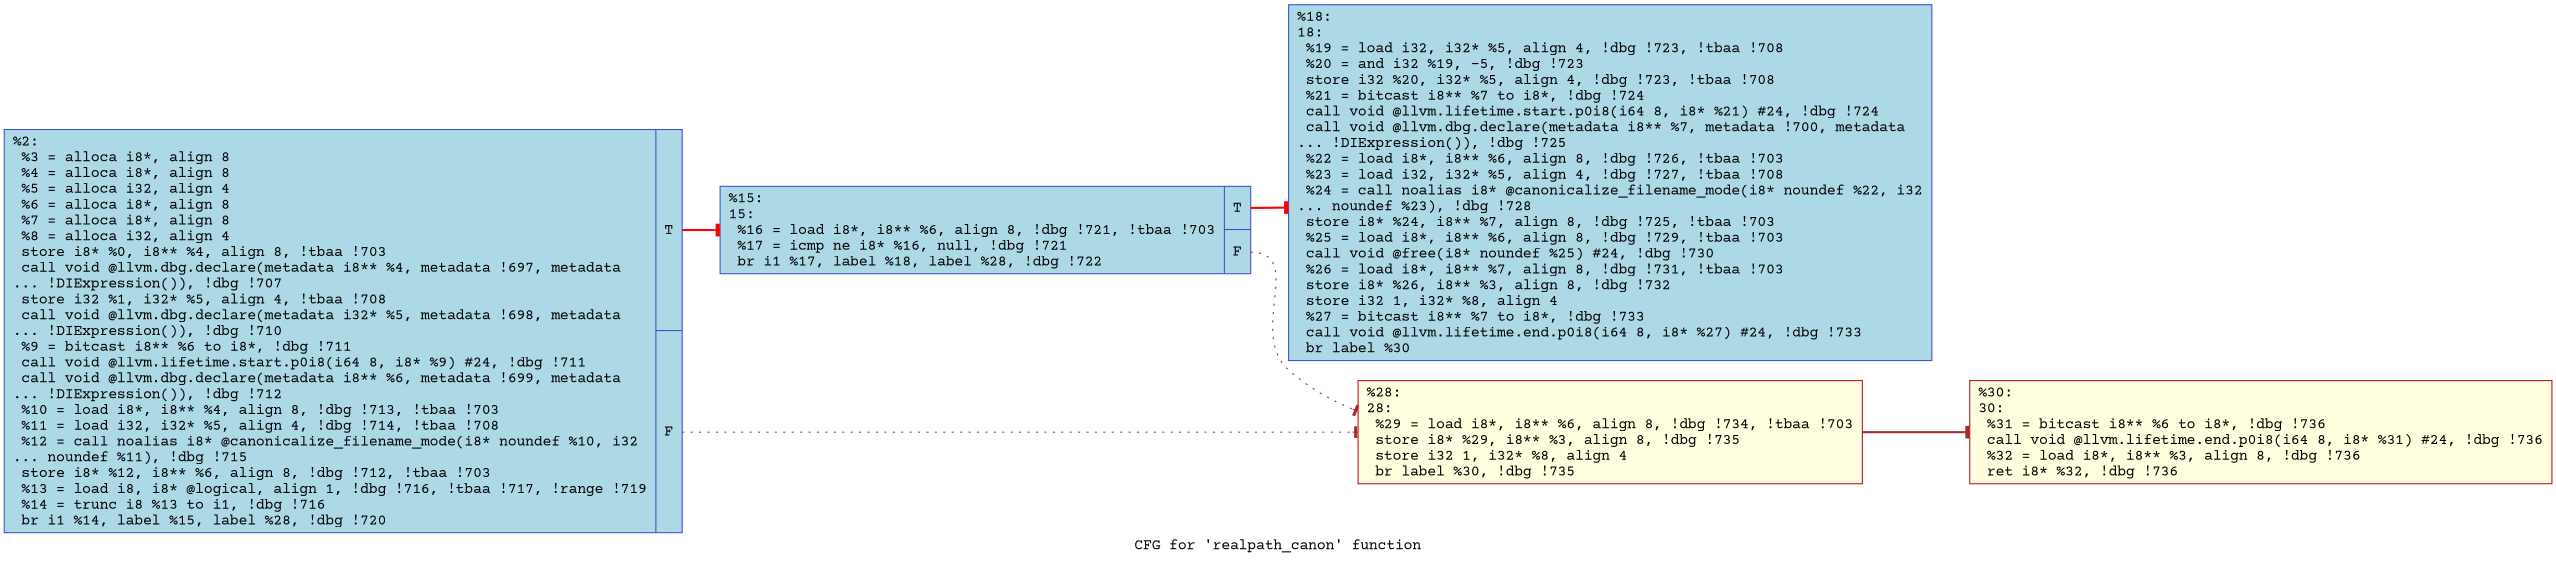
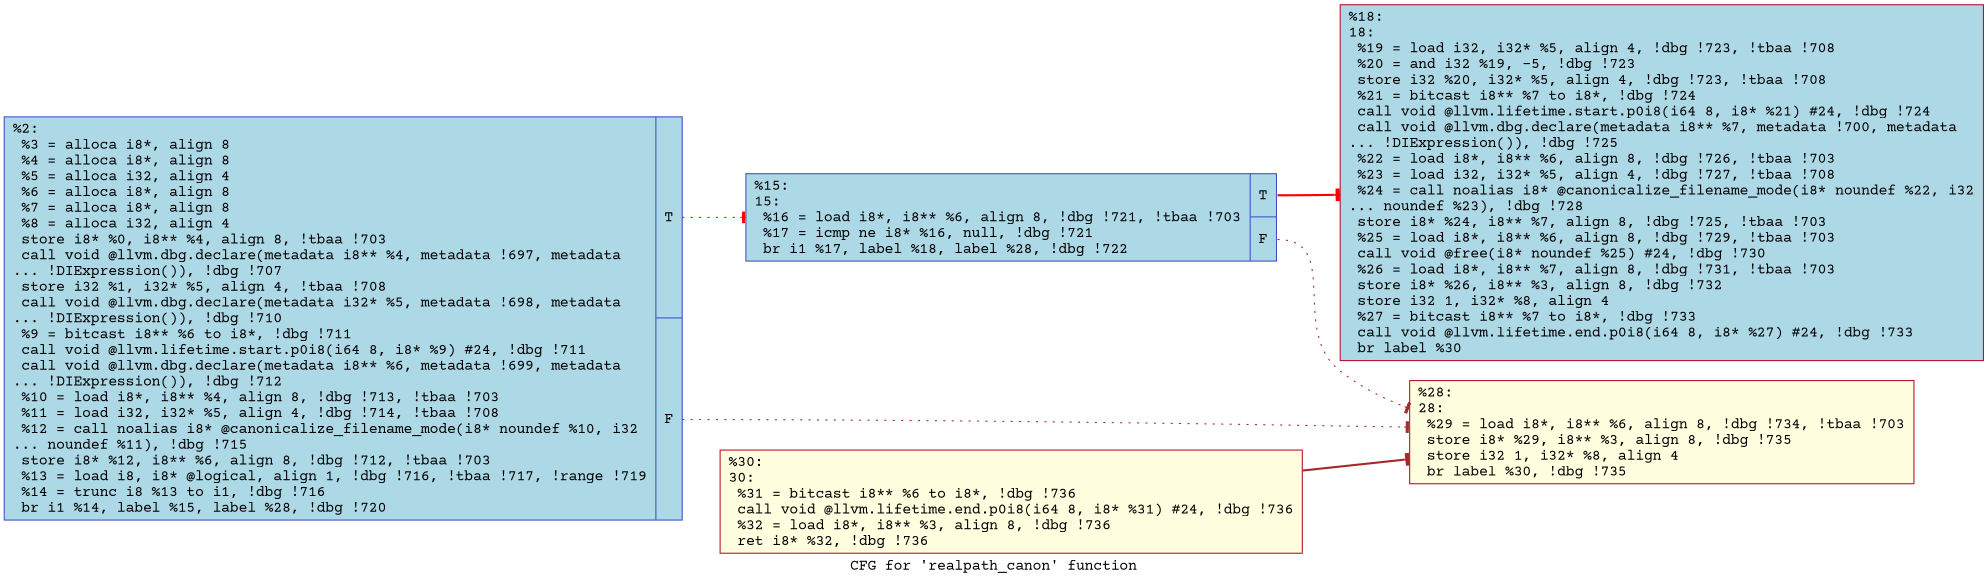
node "%18:": color #3d50c3ff -> #b70d28ff
edge "%2:" -> "%15:": style bold -> dotted
edge "%28:" -> "%30:": reversed
